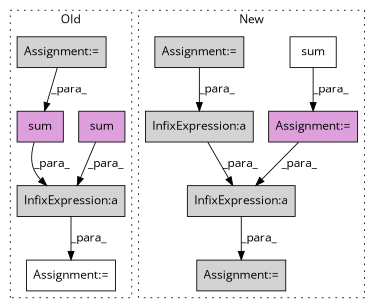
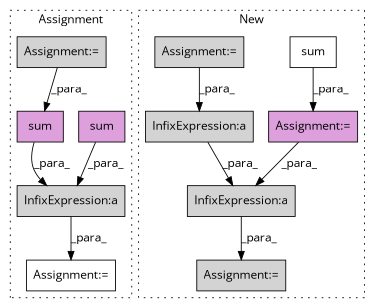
cluster "Old": label "Old" -> "Assignment"
